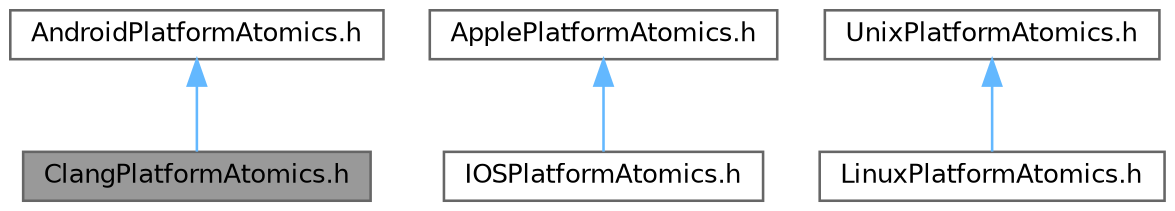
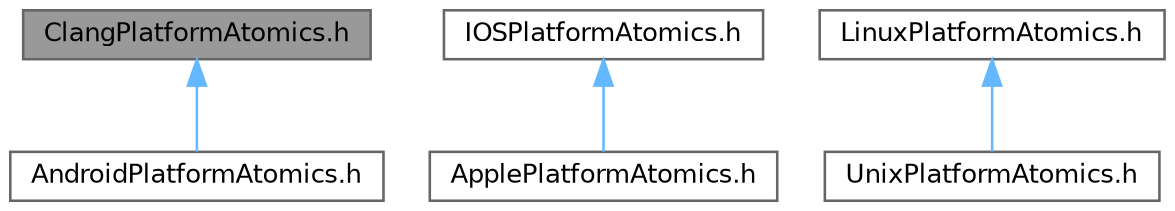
edge "ClangPlatformAtomics.h" -> "AndroidPlatformAtomics.h": reversed
edge "IOSPlatformAtomics.h" -> "ApplePlatformAtomics.h": reversed
edge "LinuxPlatformAtomics.h" -> "UnixPlatformAtomics.h": reversed
